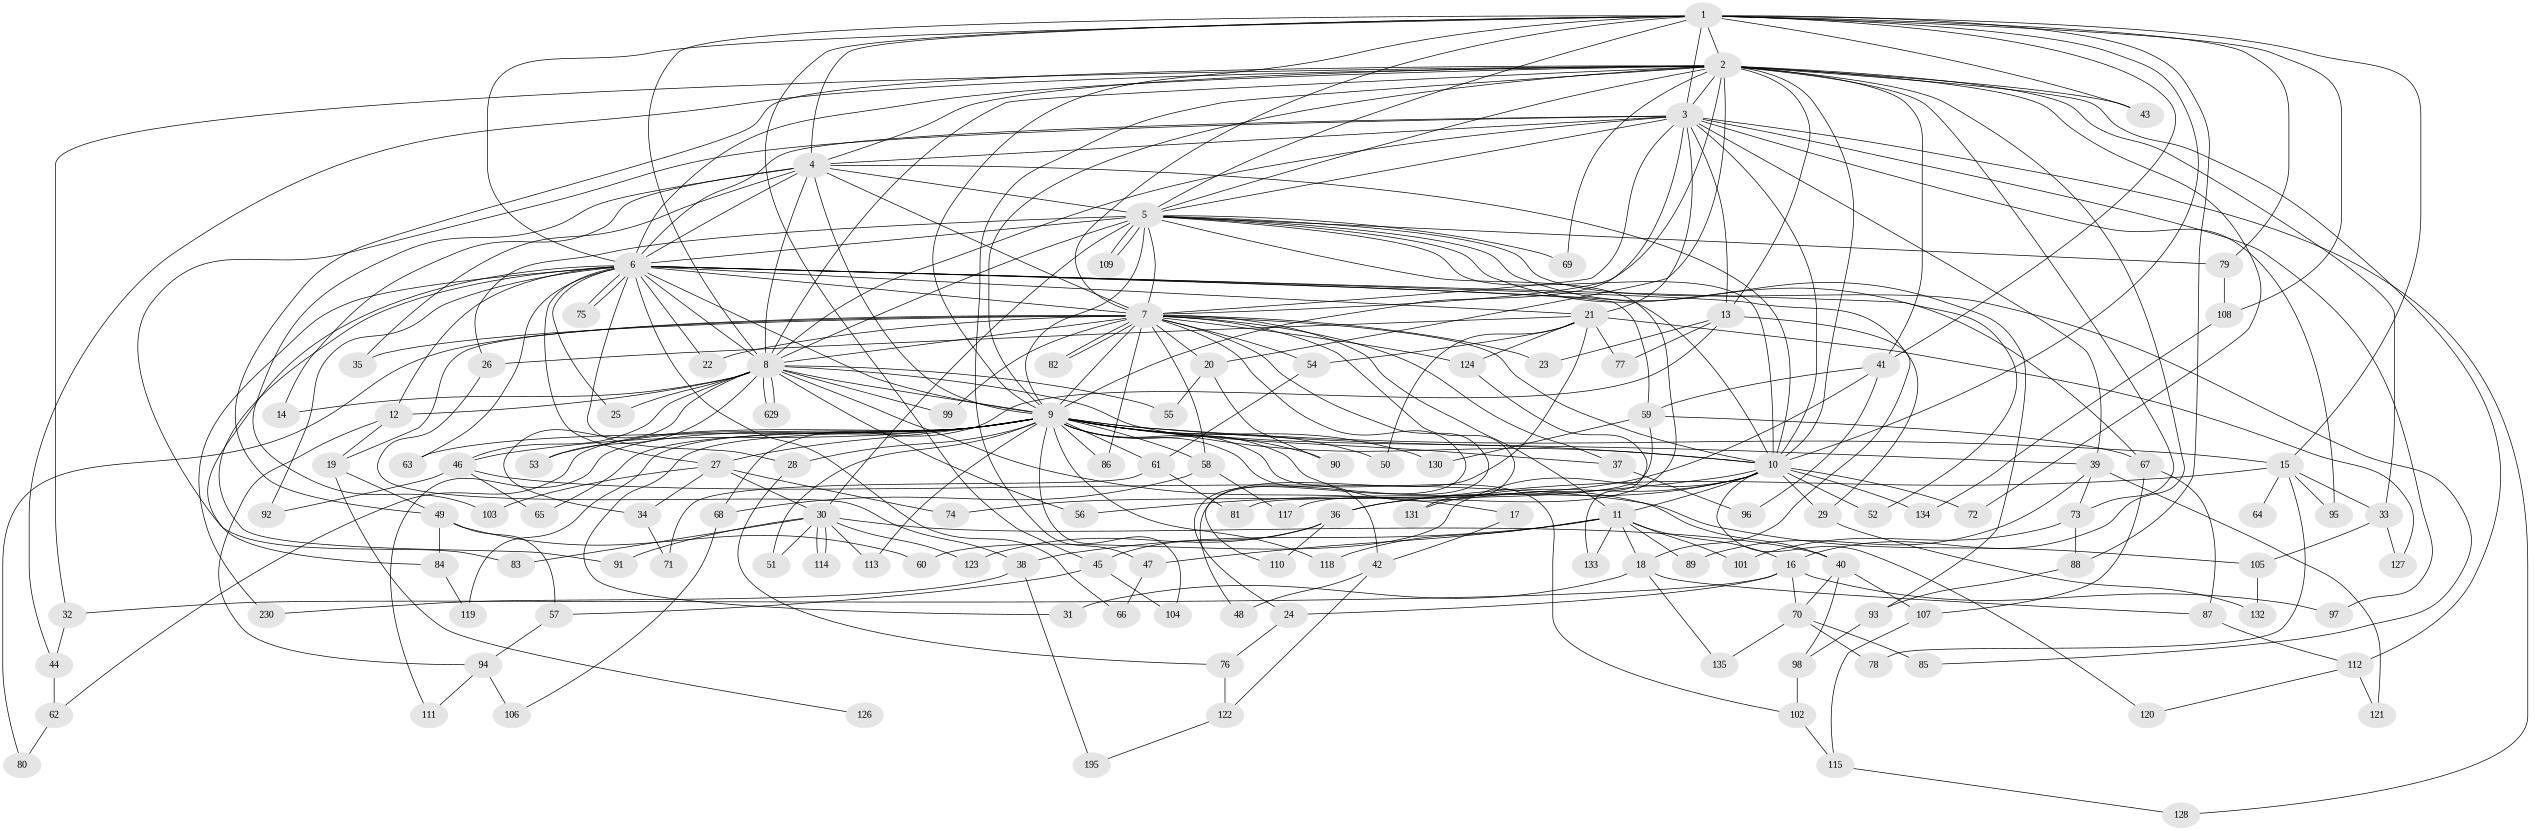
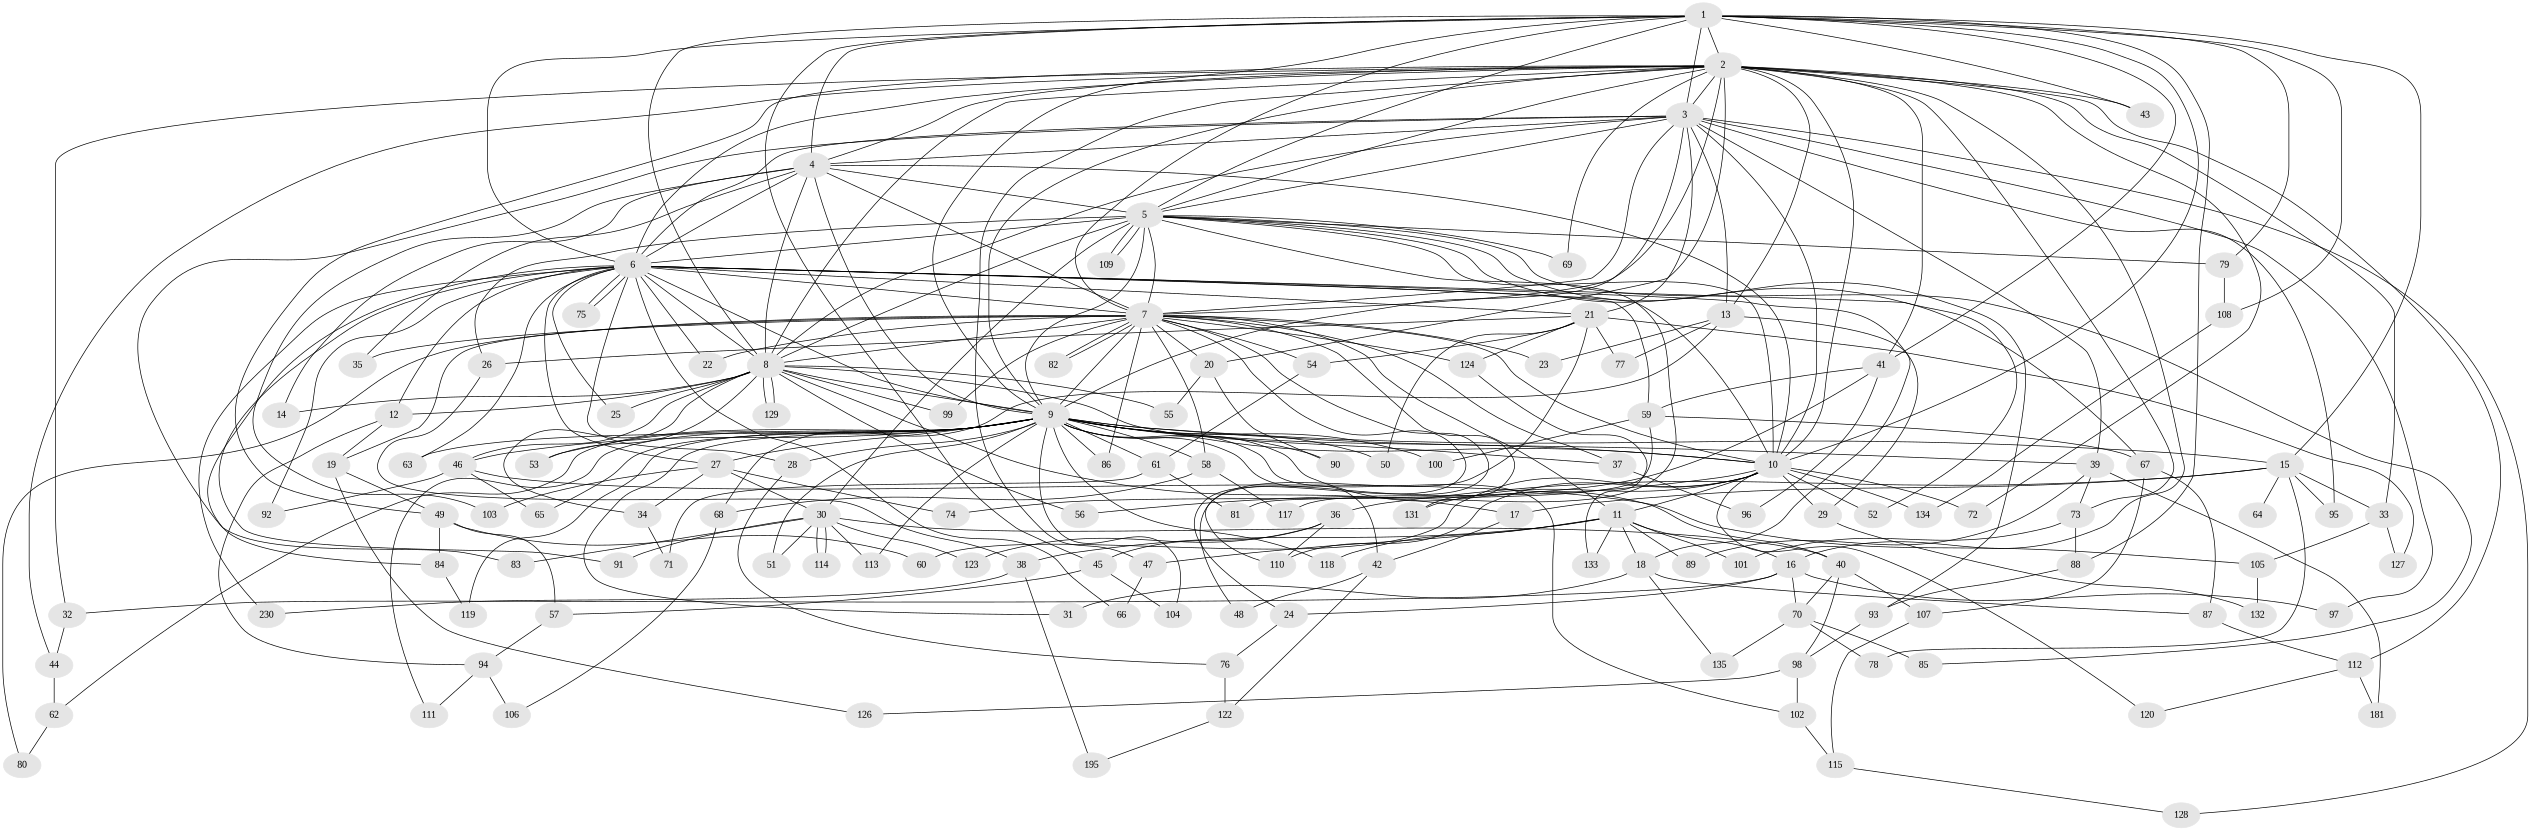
node "629": label "629" -> "129"
node "130": label "130" -> "100"
edge "15" -- "17": added
edge "10" -- "36": now "10" -- "110"
edge "98" -- "126": added
node "121": label "121" -> "181"
